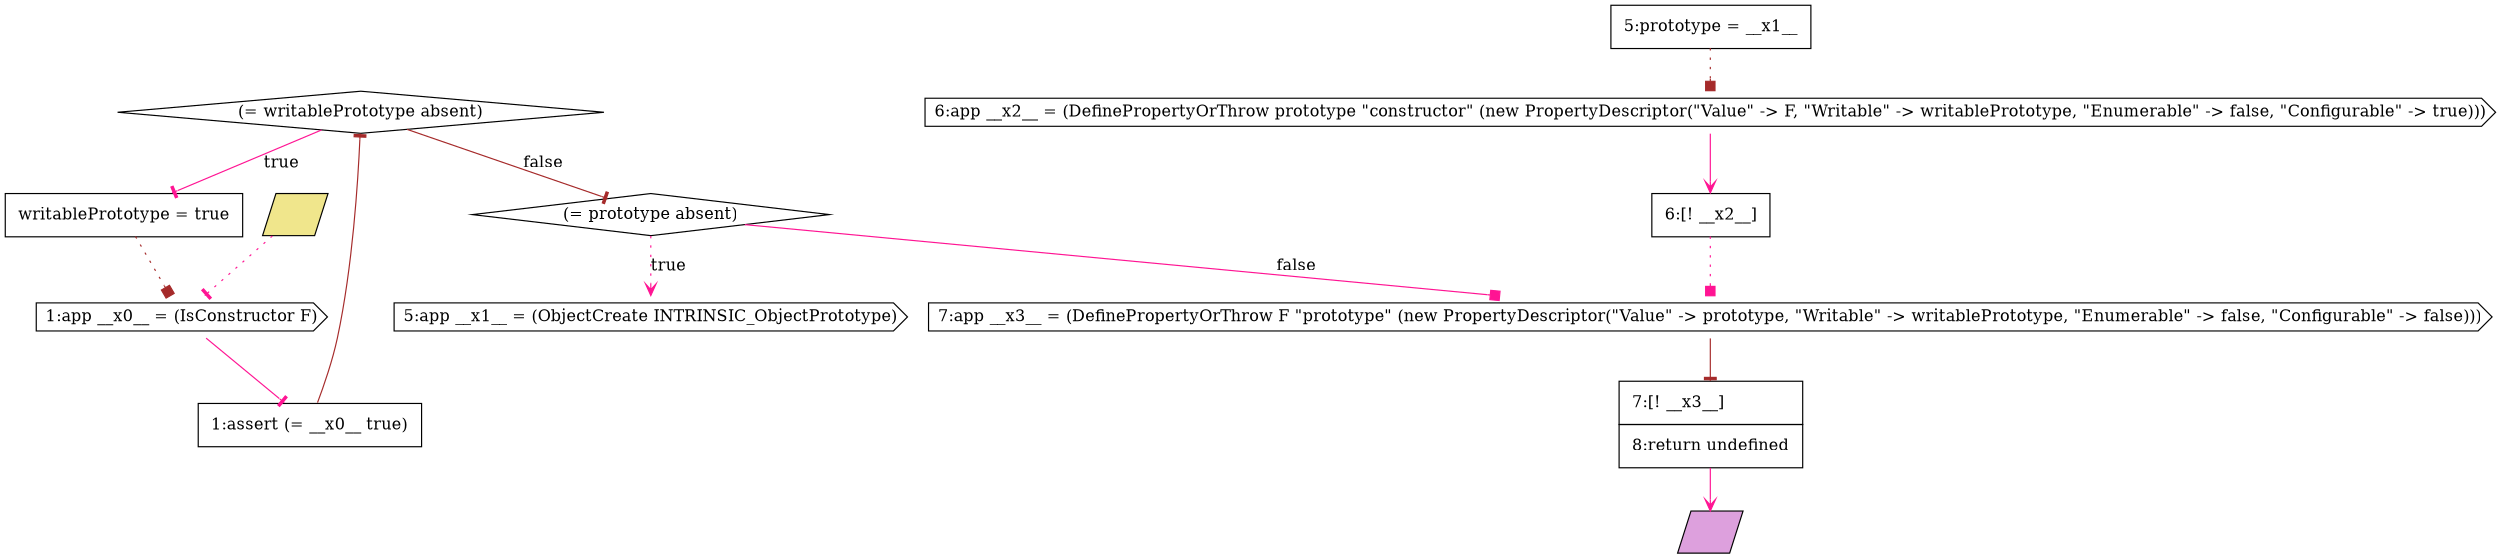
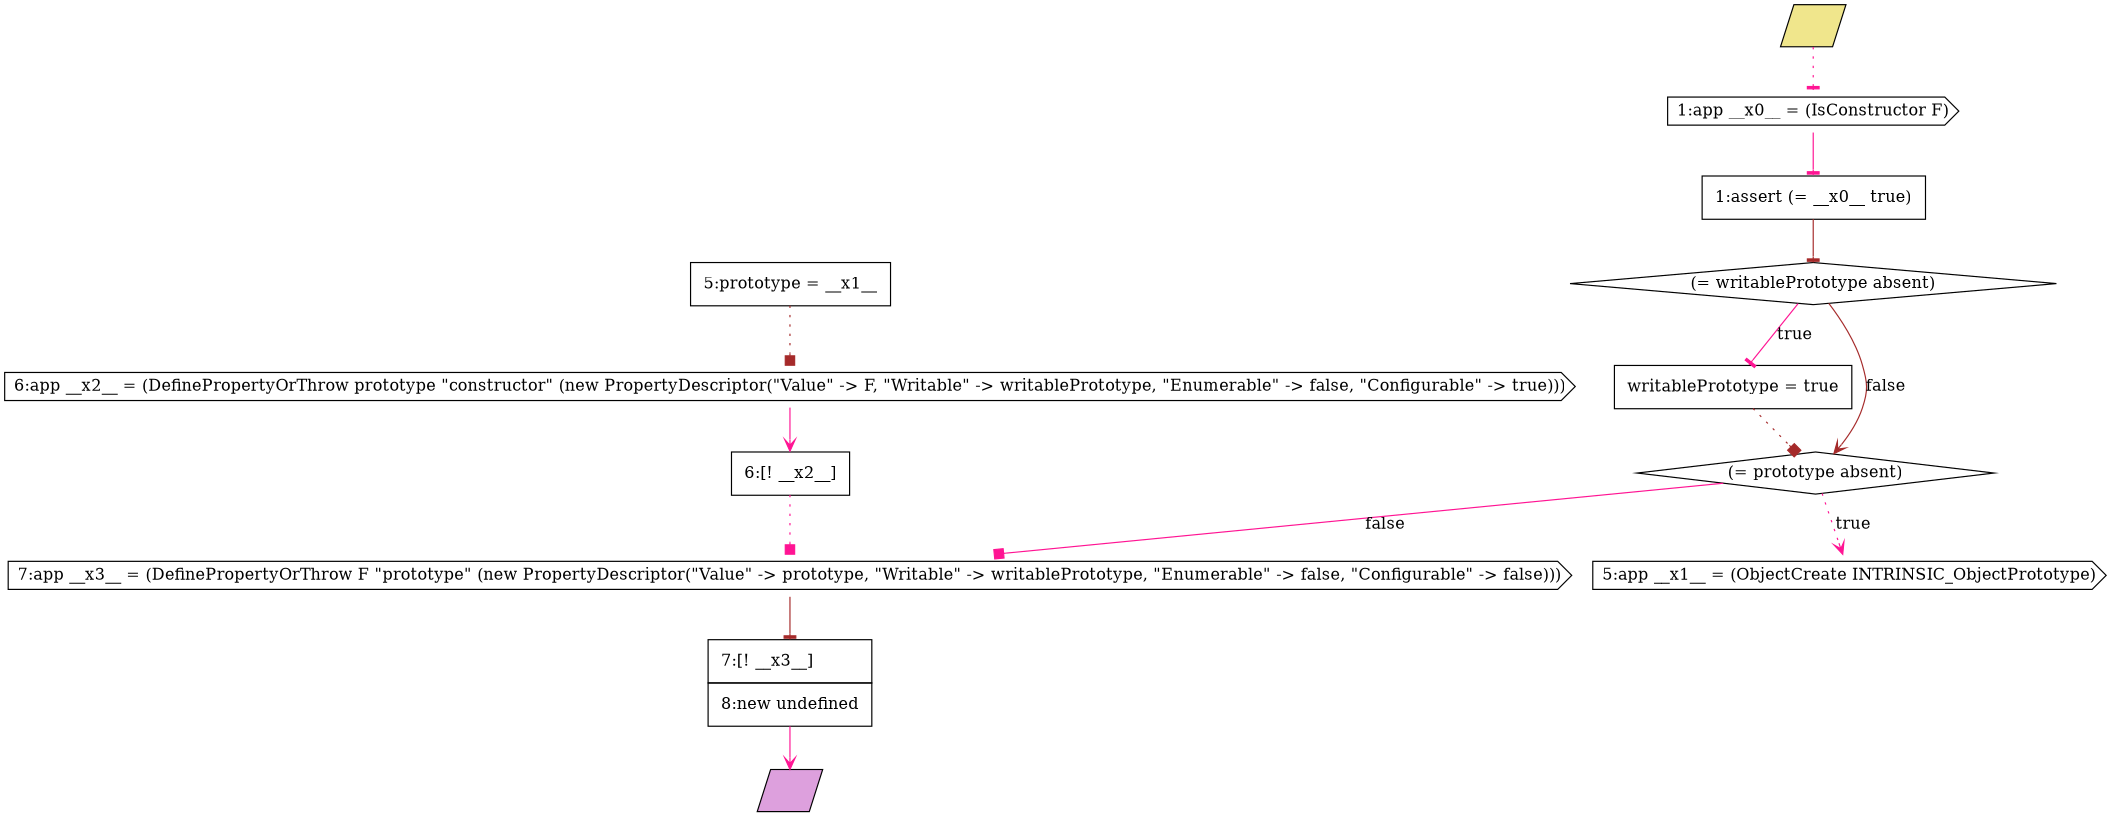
edge "(= writablePrototype absent)" -> "(= prototype absent)": arrowhead tee -> vee
edge "writablePrototype = true" -> "1:app __x0__ = (IsConstructor F)": now "writablePrototype = true" -> "(= prototype absent)"
node "7:[! __x3__]": text "8:return undefined" -> "8:new undefined"
